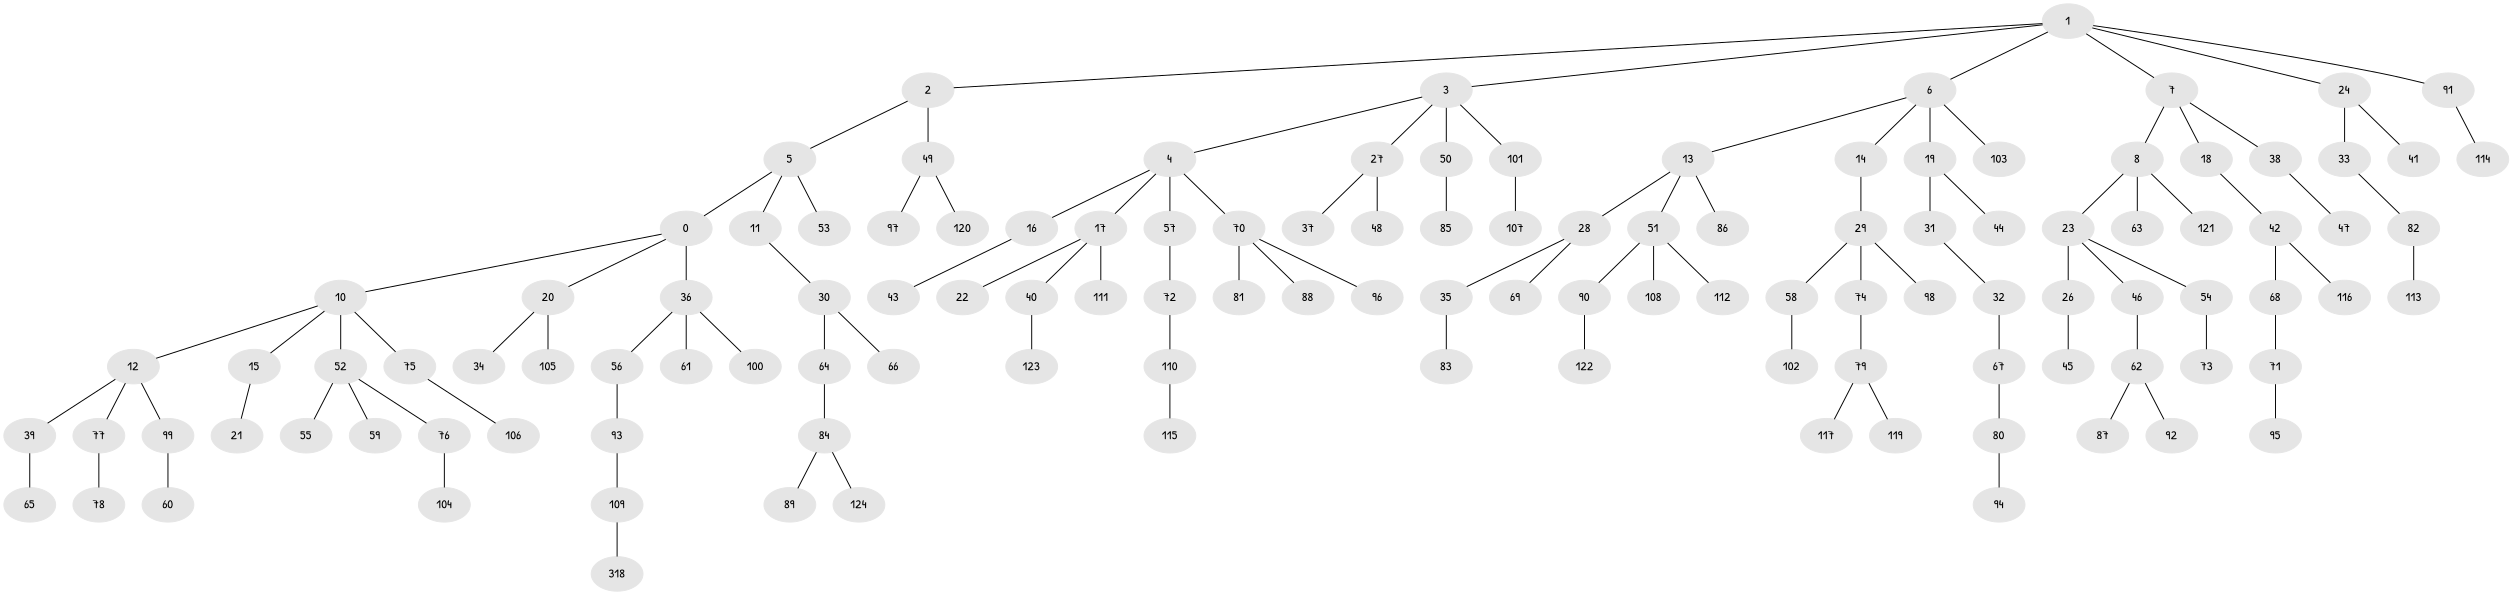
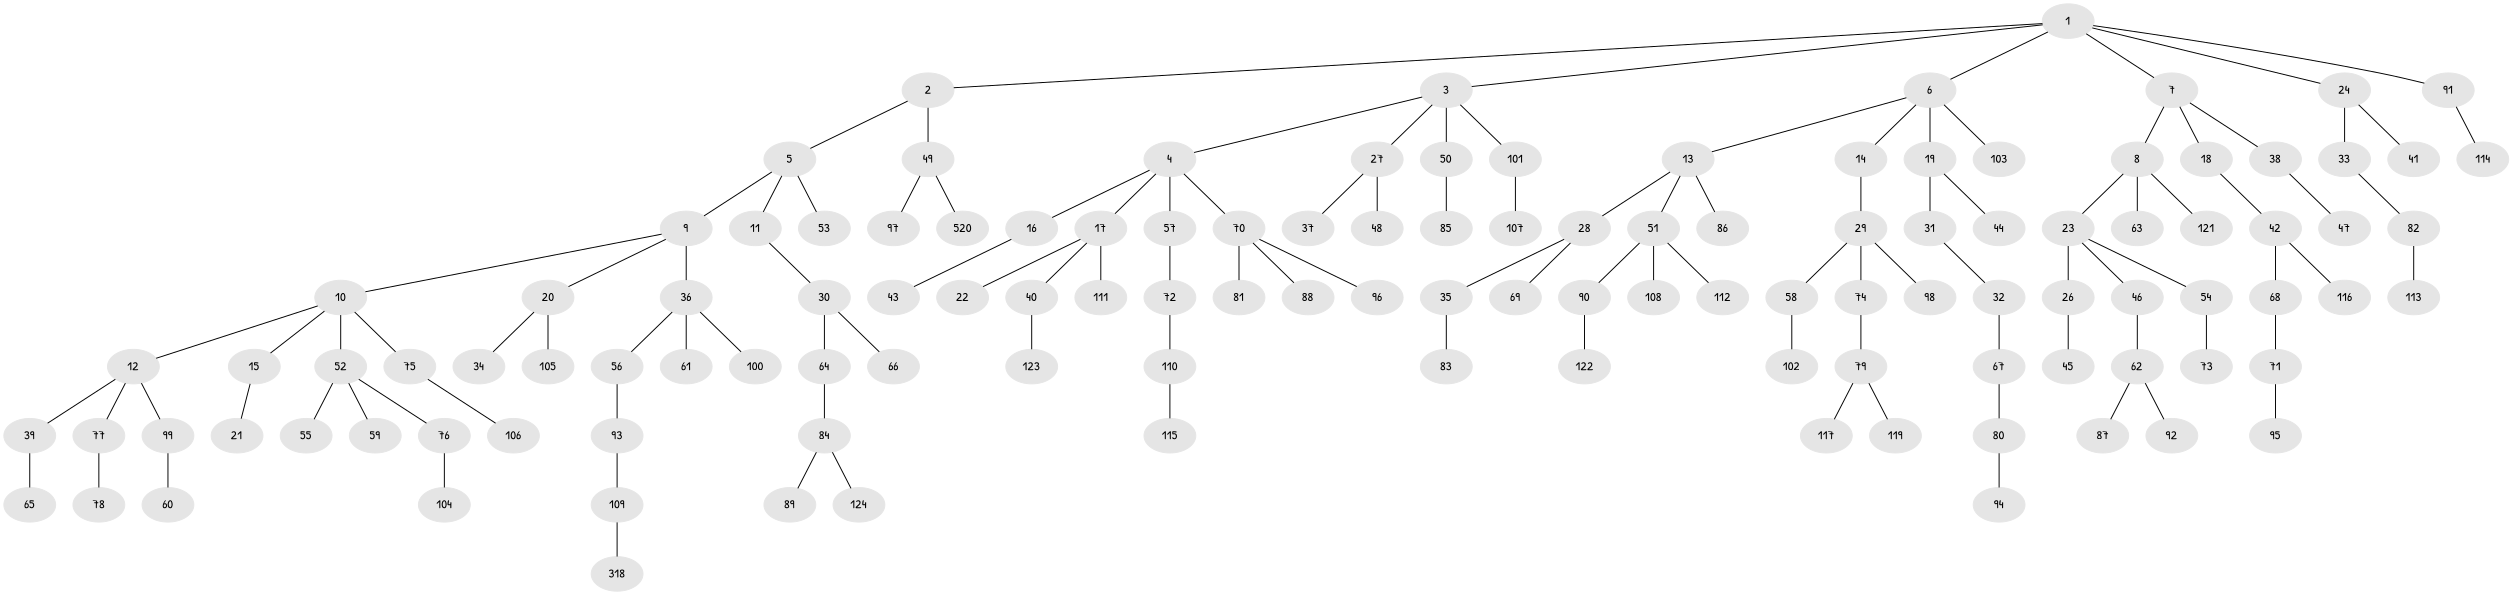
node "0": label "0" -> "9"
node "120": label "120" -> "520"
